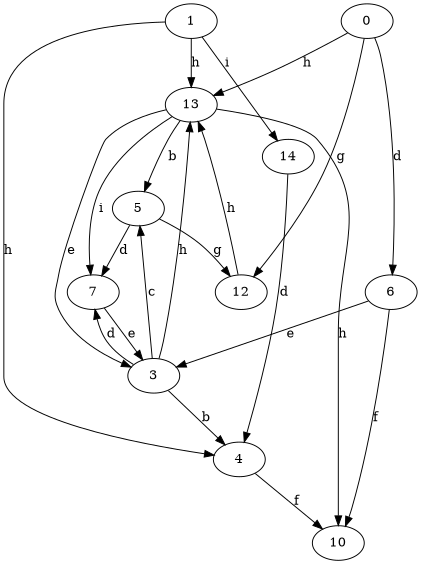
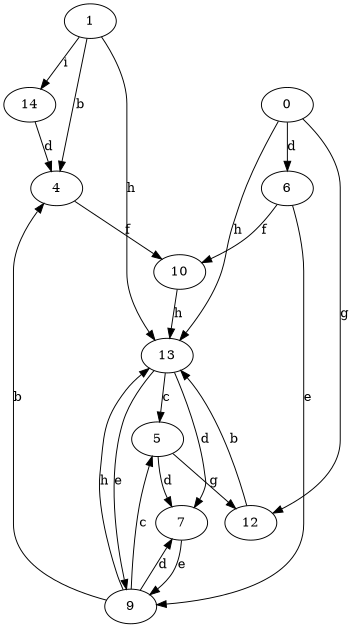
edge "13" -> "5": label "b" -> "c"
edge "13" -> "7": label "i" -> "d"
edge "12" -> "13": label "h" -> "b"
edge "1" -> "4": label "h" -> "b"
edge "13" -> "10": reversed
node "3": label "3" -> "9"
